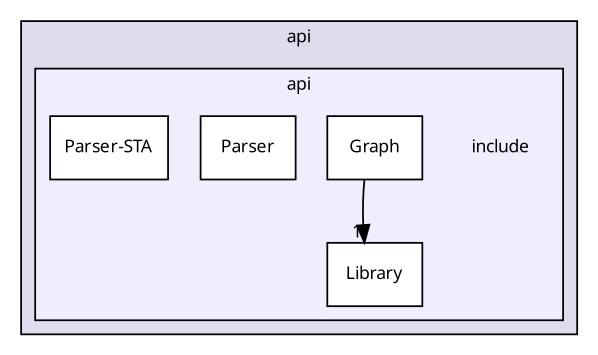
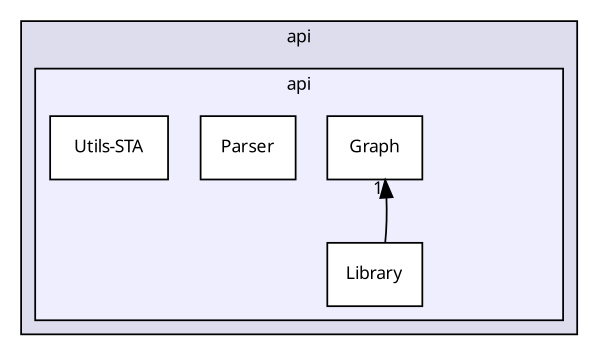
node "Parser-STA": label "Parser-STA" -> "Utils-STA"
node "include": removed
edge "Graph" -> "Library": reversed
